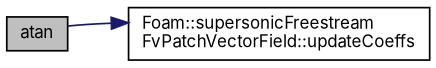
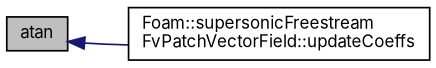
edge "atan" -> "Foam::supersonicFreestream FvPatchVectorField::updateCoeffs": reversed
